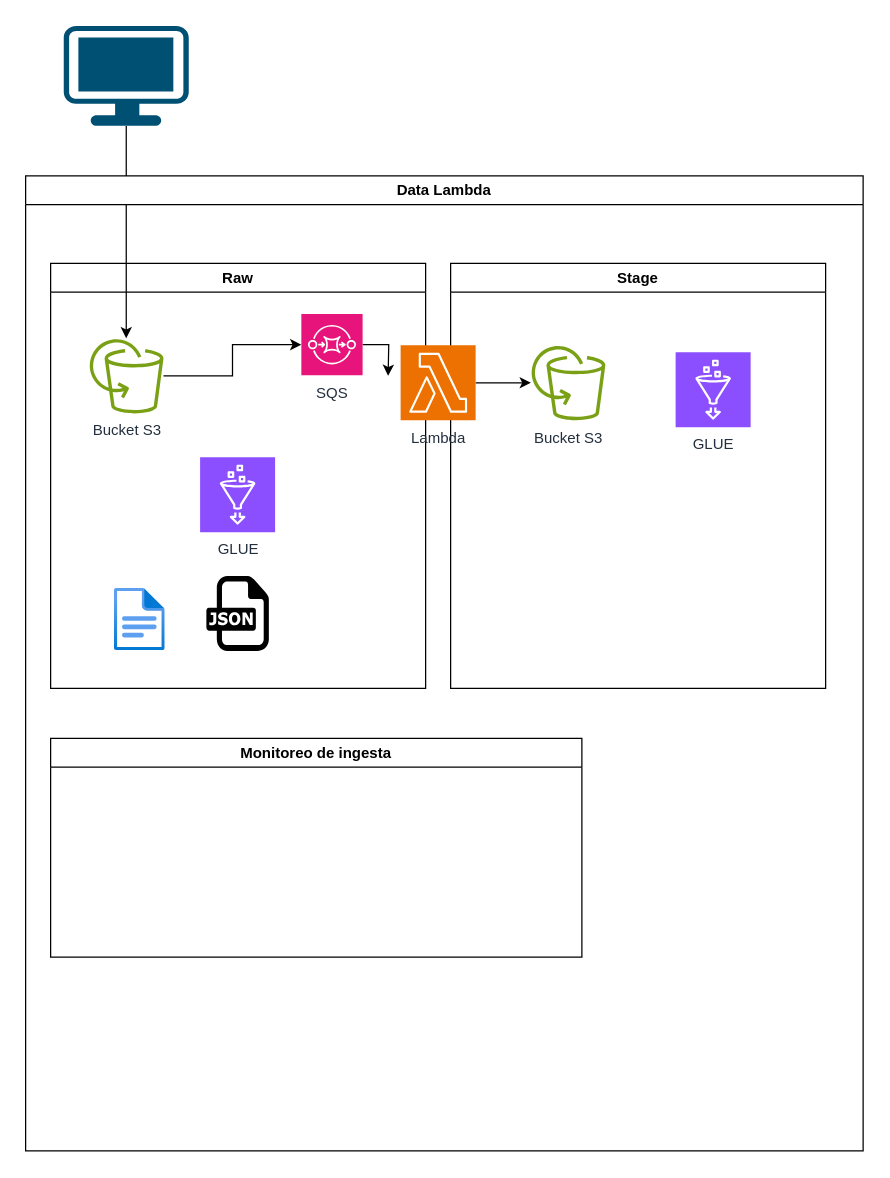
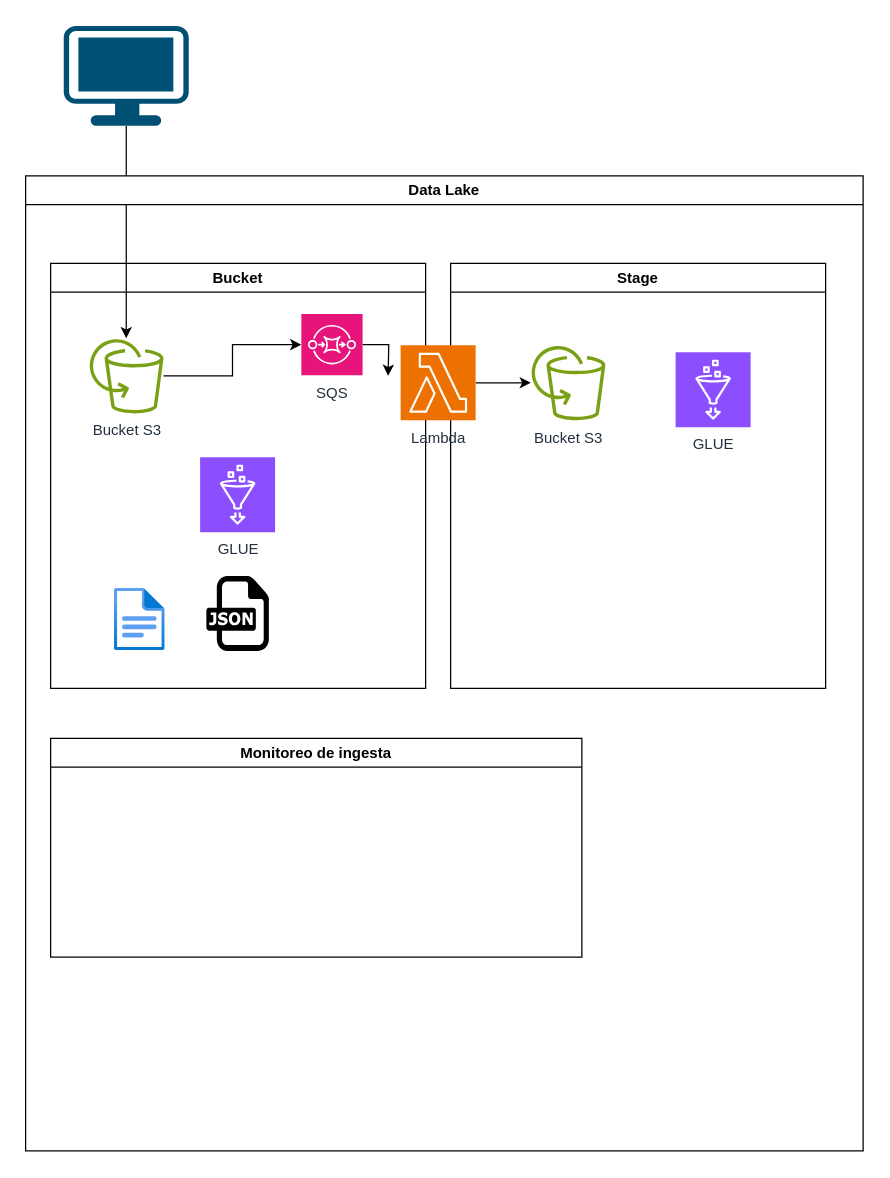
node "Data Lambda": label "Data Lambda" -> "Data Lake"
node "Raw": label "Raw" -> "Bucket"
